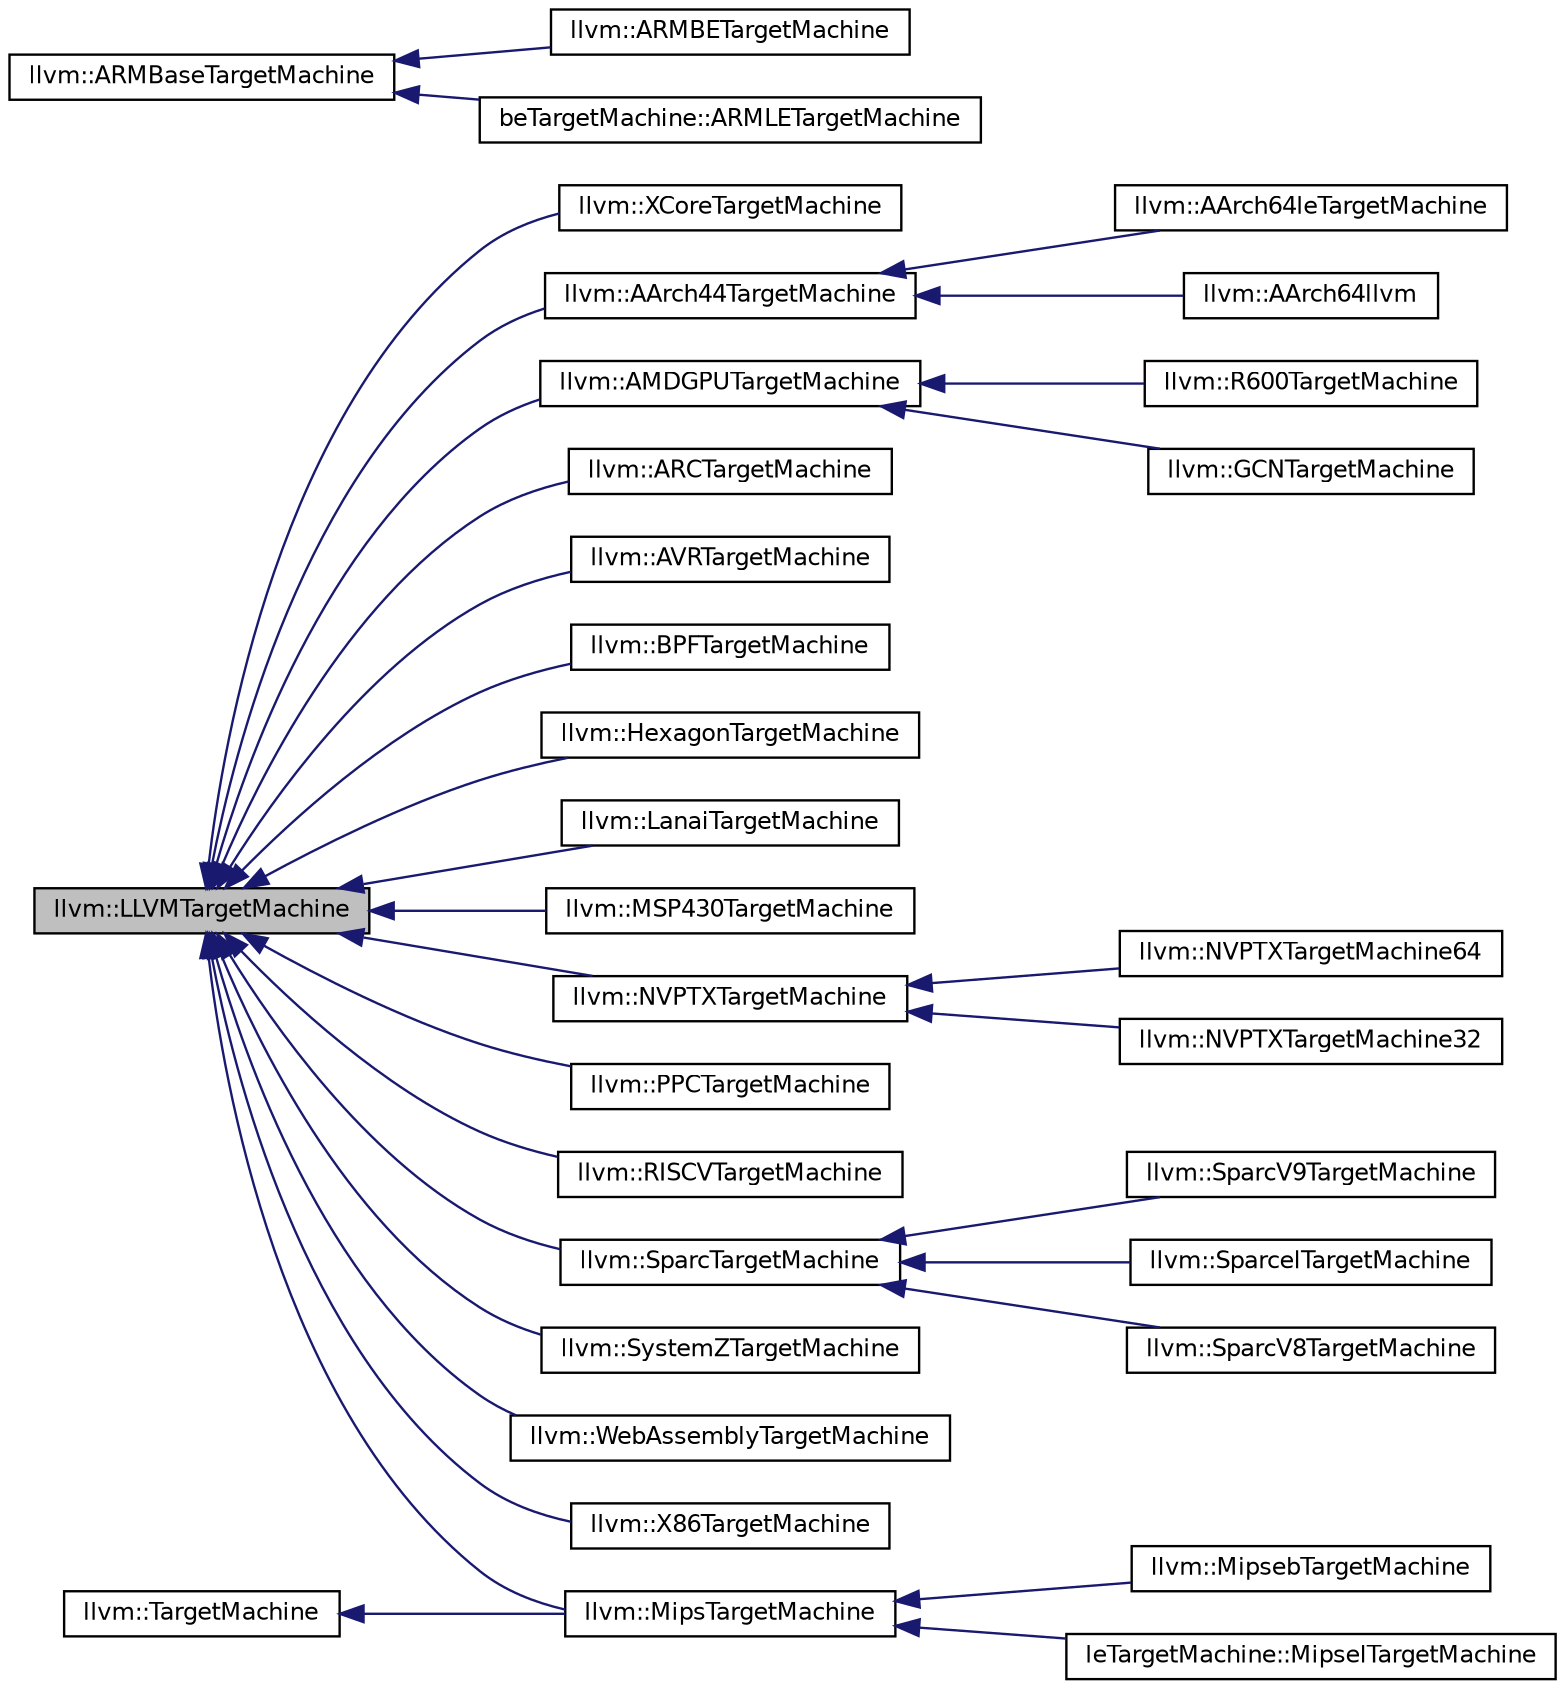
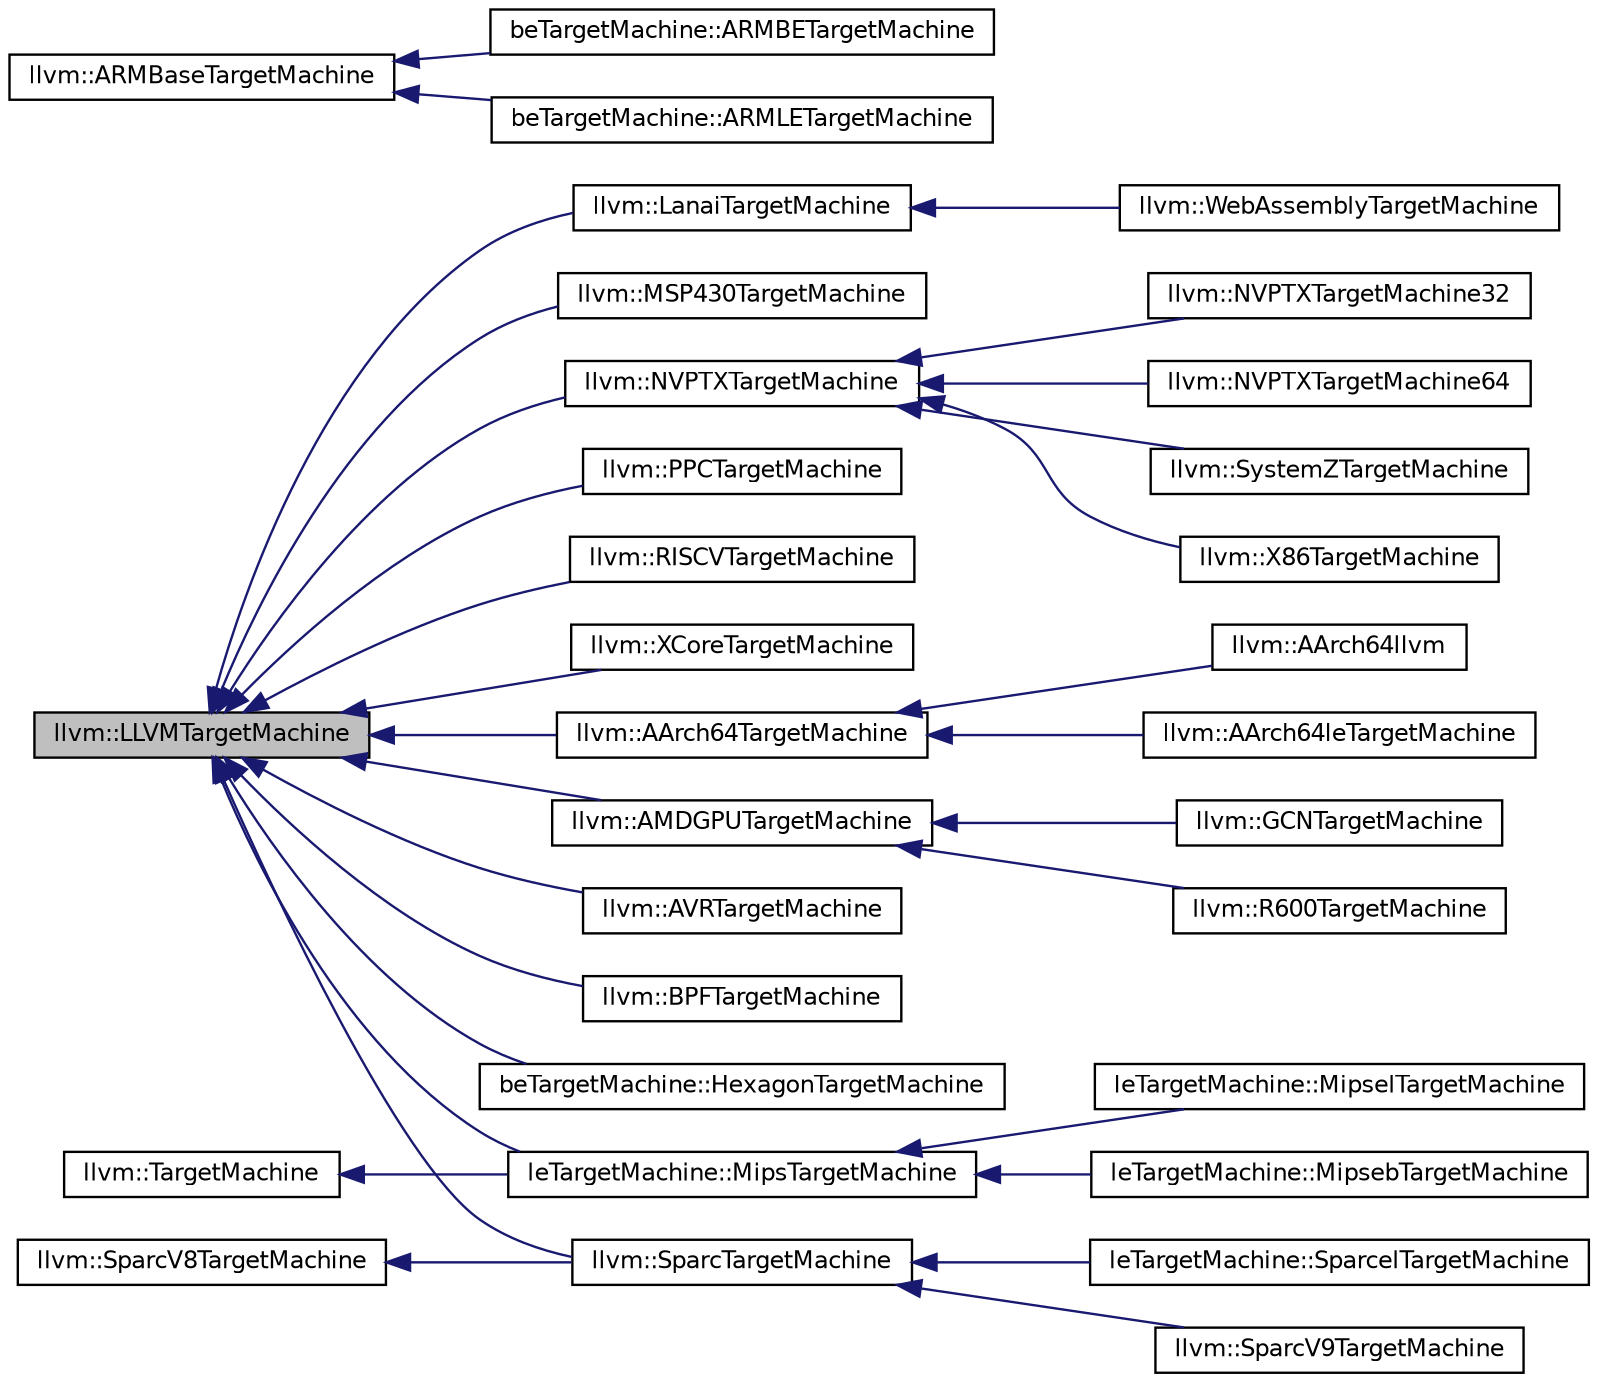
node "llvm::ARMBETargetMachine": label "llvm::ARMBETargetMachine" -> "beTargetMachine::ARMBETargetMachine"
node "llvm::AArch44TargetMachine": label "llvm::AArch44TargetMachine" -> "llvm::AArch64TargetMachine"
node "llvm::ARCTargetMachine": removed
node "llvm::HexagonTargetMachine": label "llvm::HexagonTargetMachine" -> "beTargetMachine::HexagonTargetMachine"
edge "llvm::SystemZTargetMachine" -> "llvm::LLVMTargetMachine": now "llvm::SystemZTargetMachine" -> "llvm::NVPTXTargetMachine"
edge "llvm::WebAssemblyTargetMachine" -> "llvm::LLVMTargetMachine": now "llvm::WebAssemblyTargetMachine" -> "llvm::LanaiTargetMachine"
node "llvm::SparcelTargetMachine": label "llvm::SparcelTargetMachine" -> "leTargetMachine::SparcelTargetMachine"
edge "llvm::X86TargetMachine" -> "llvm::LLVMTargetMachine": now "llvm::X86TargetMachine" -> "llvm::NVPTXTargetMachine"
edge "llvm::SparcV8TargetMachine" -> "llvm::SparcTargetMachine": reversed
node "llvm::MipsebTargetMachine": label "llvm::MipsebTargetMachine" -> "leTargetMachine::MipsebTargetMachine"
node "llvm::MipsTargetMachine": label "llvm::MipsTargetMachine" -> "leTargetMachine::MipsTargetMachine"
